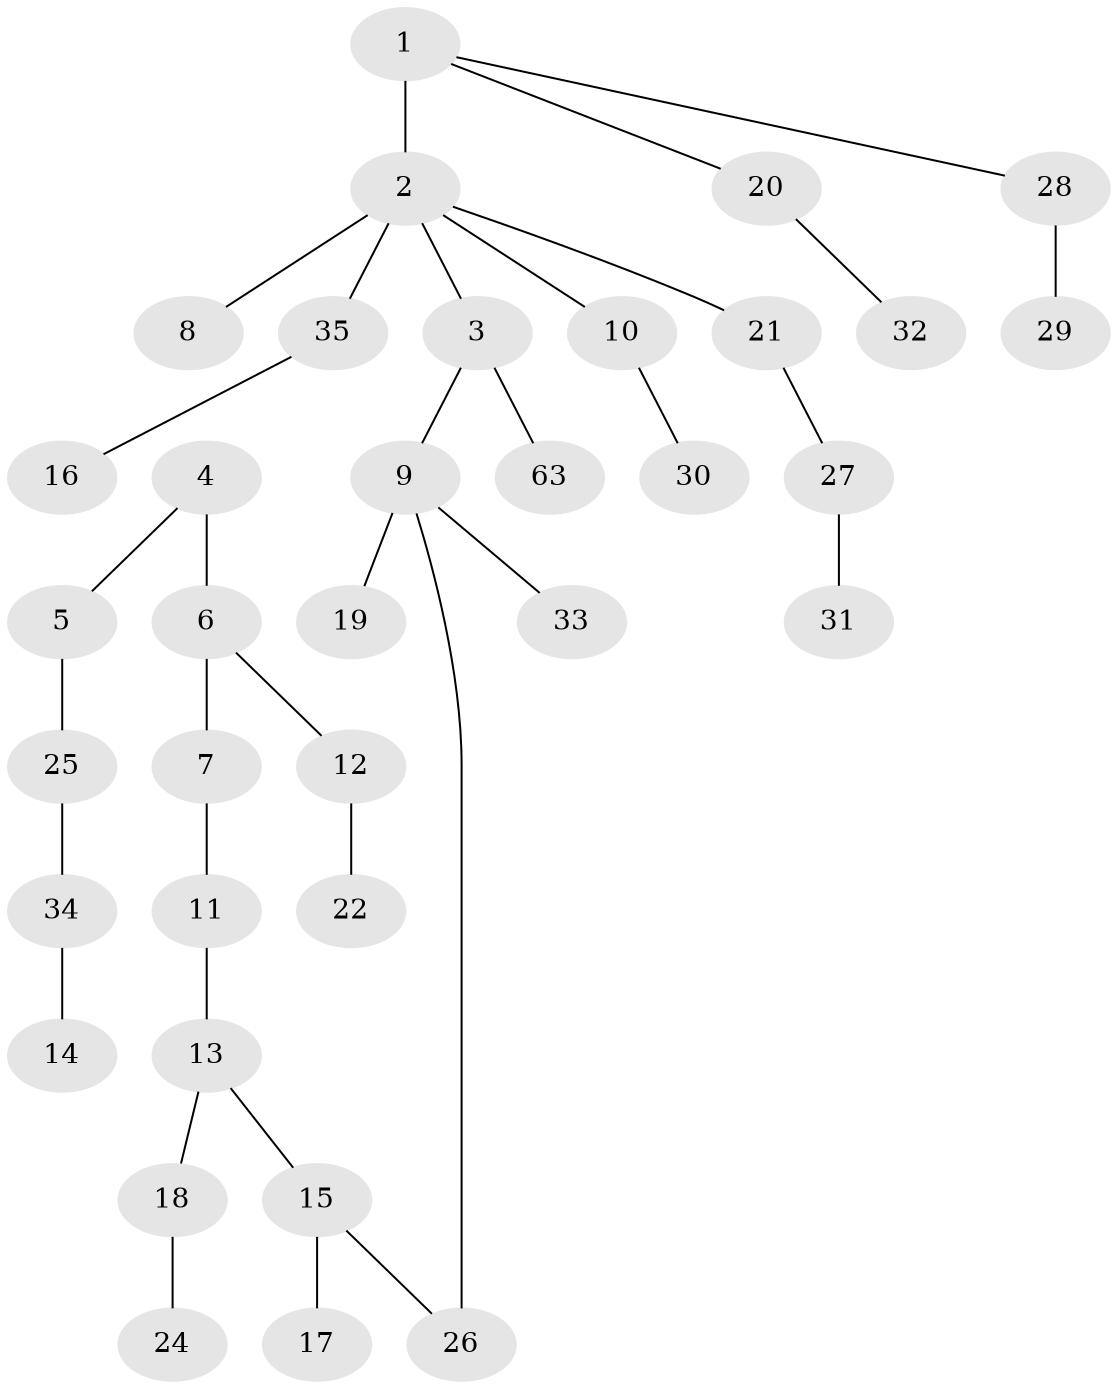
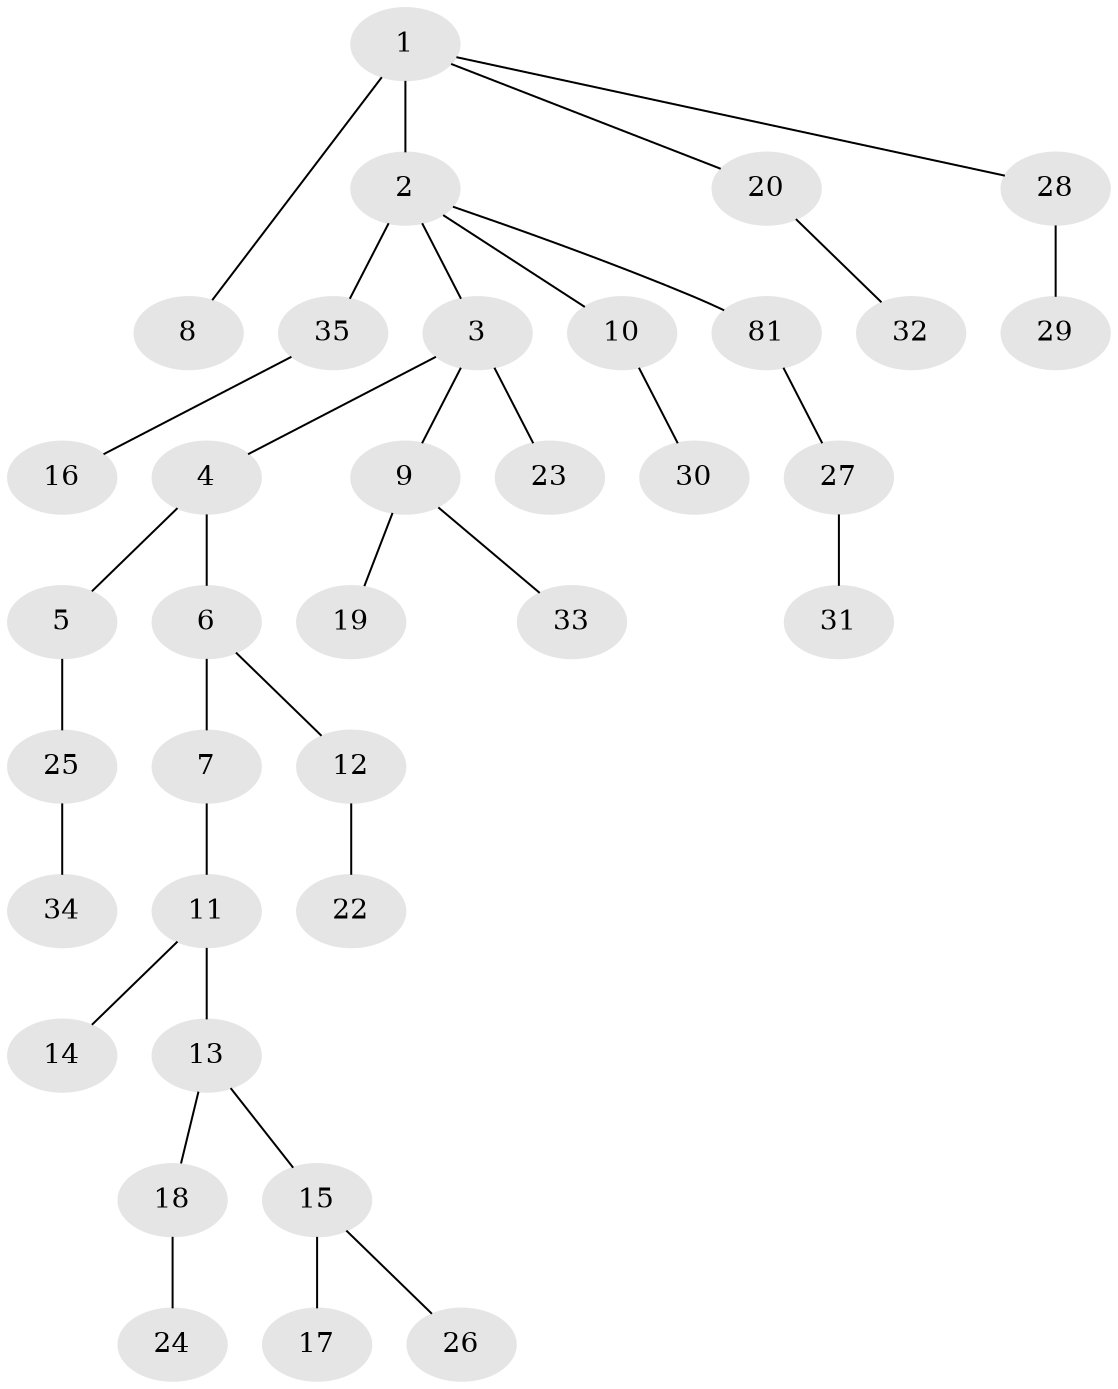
edge "2" -- "8": now "1" -- "8"
node "21": label "21" -> "81"
edge "3" -- "4": added
node "63": label "63" -> "23"
edge "9" -- "26": removed
edge "34" -- "14": now "11" -- "14"
